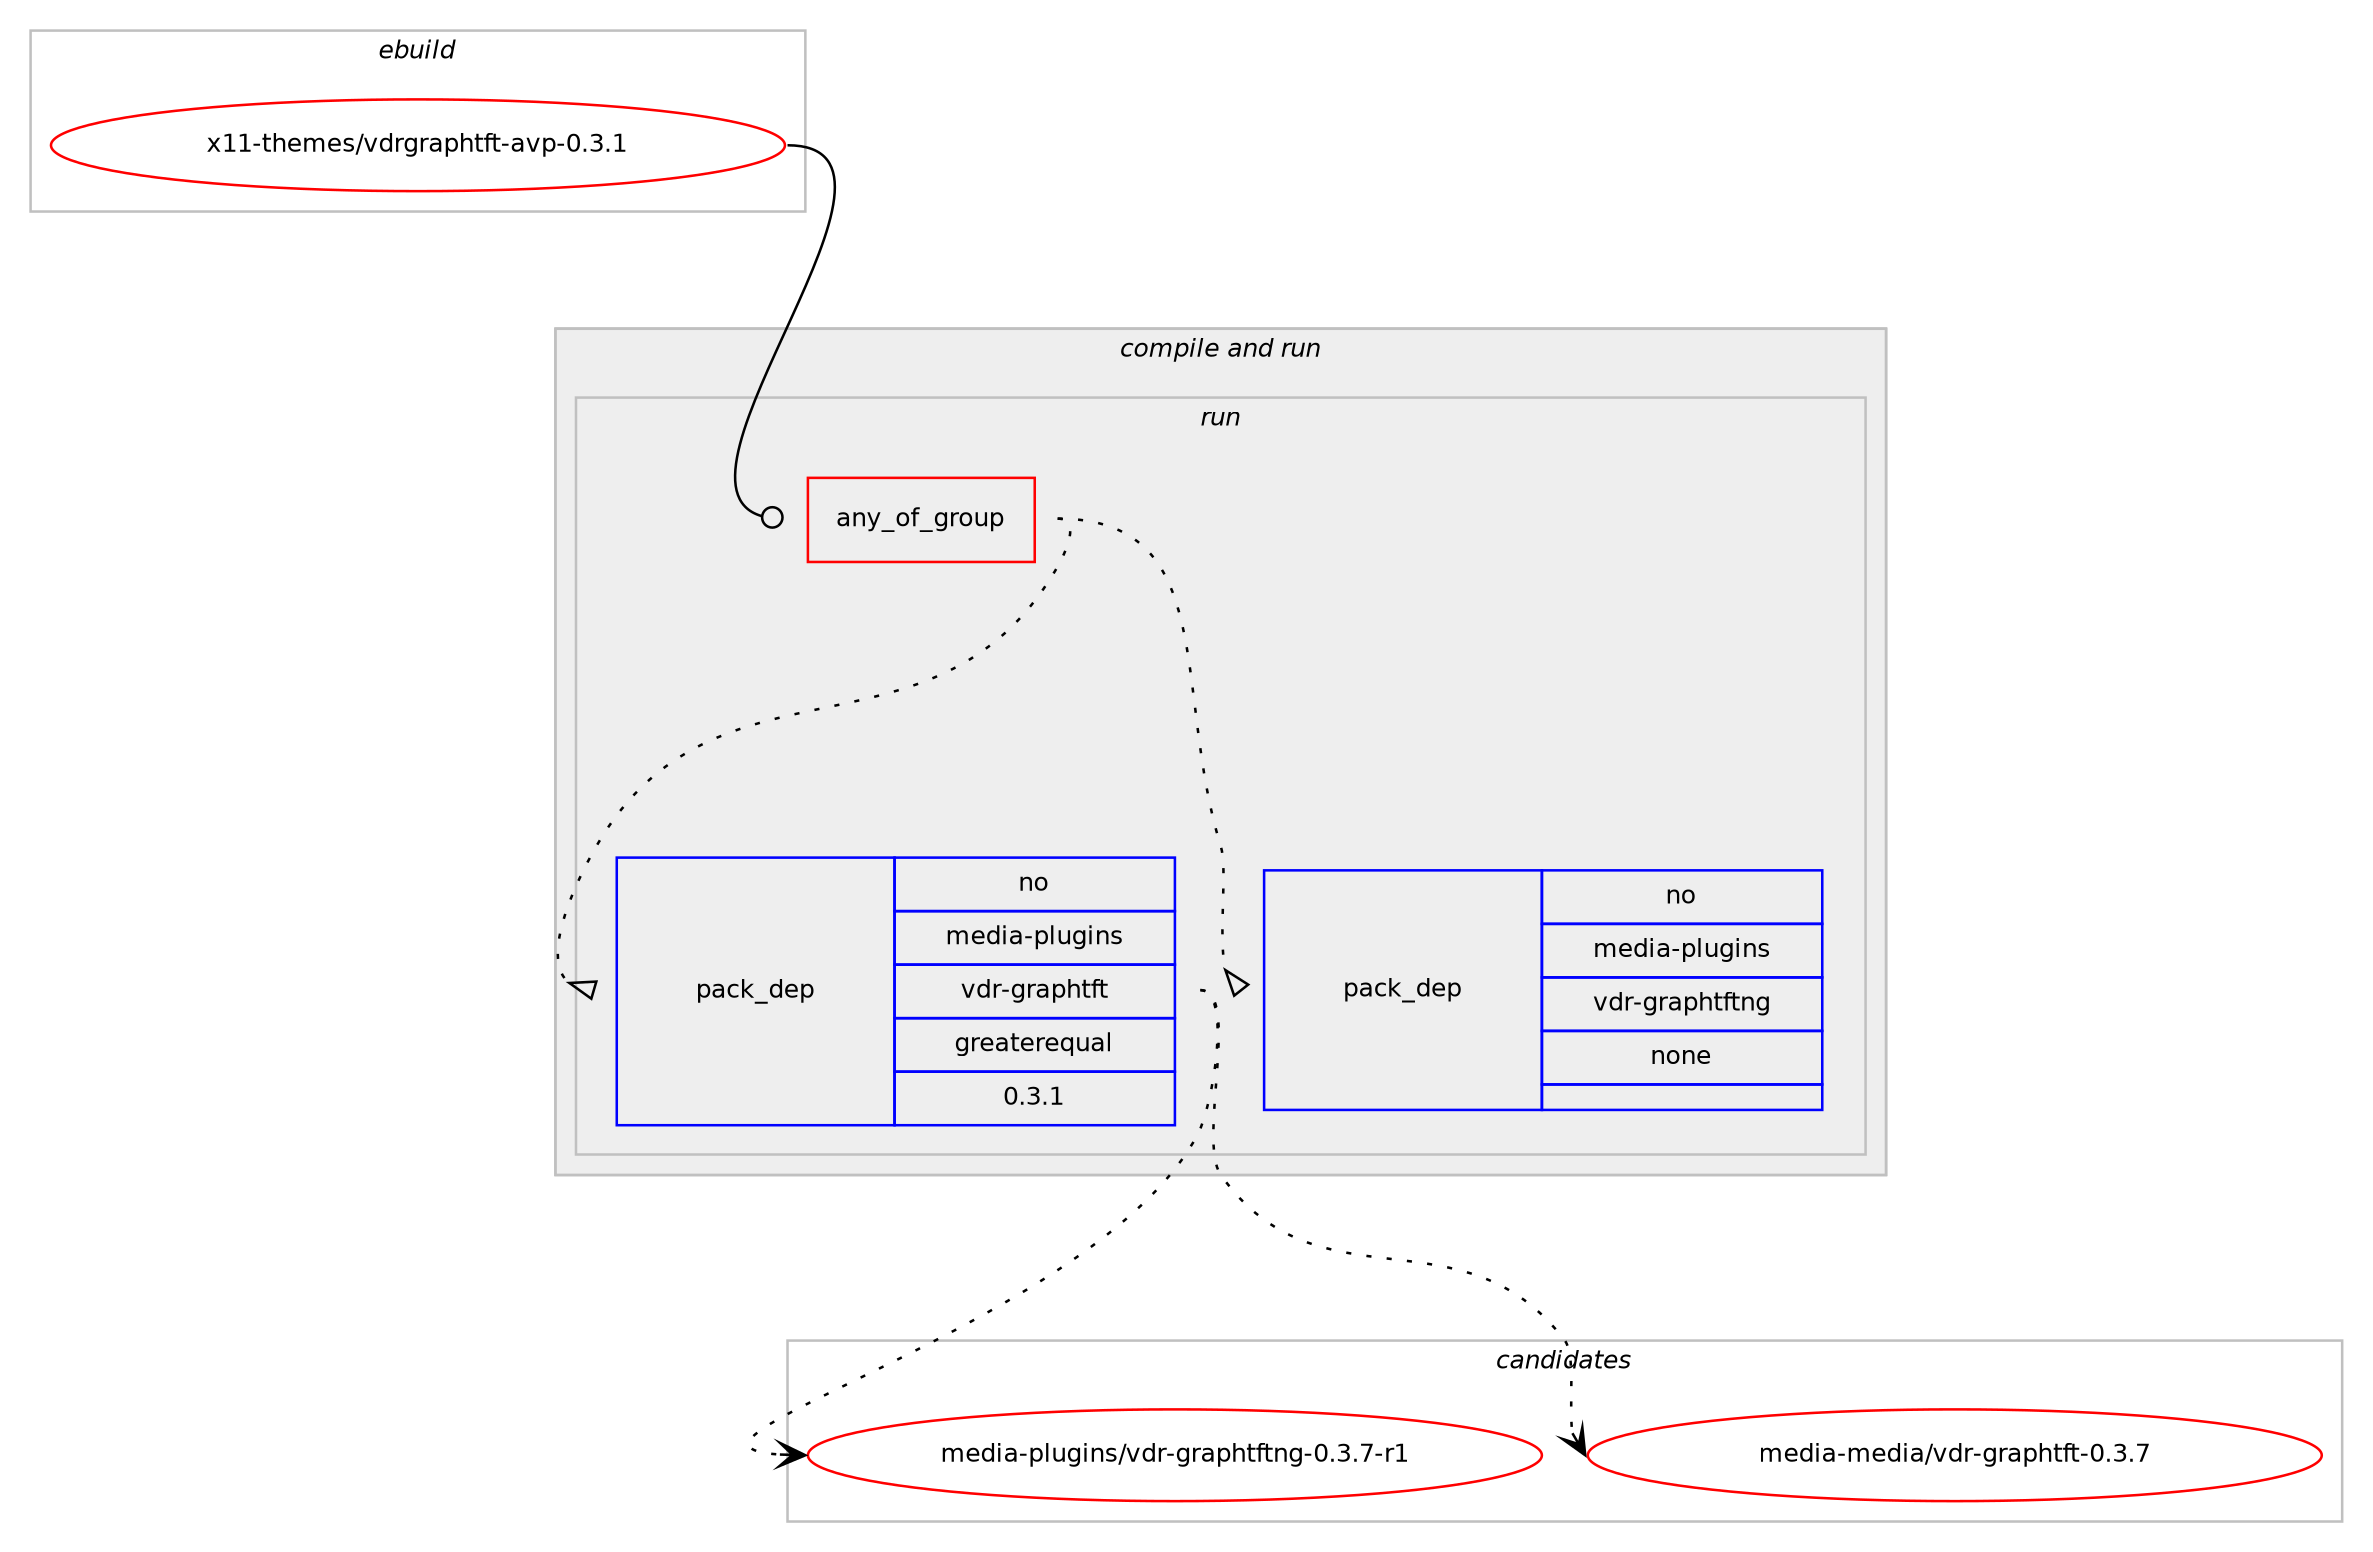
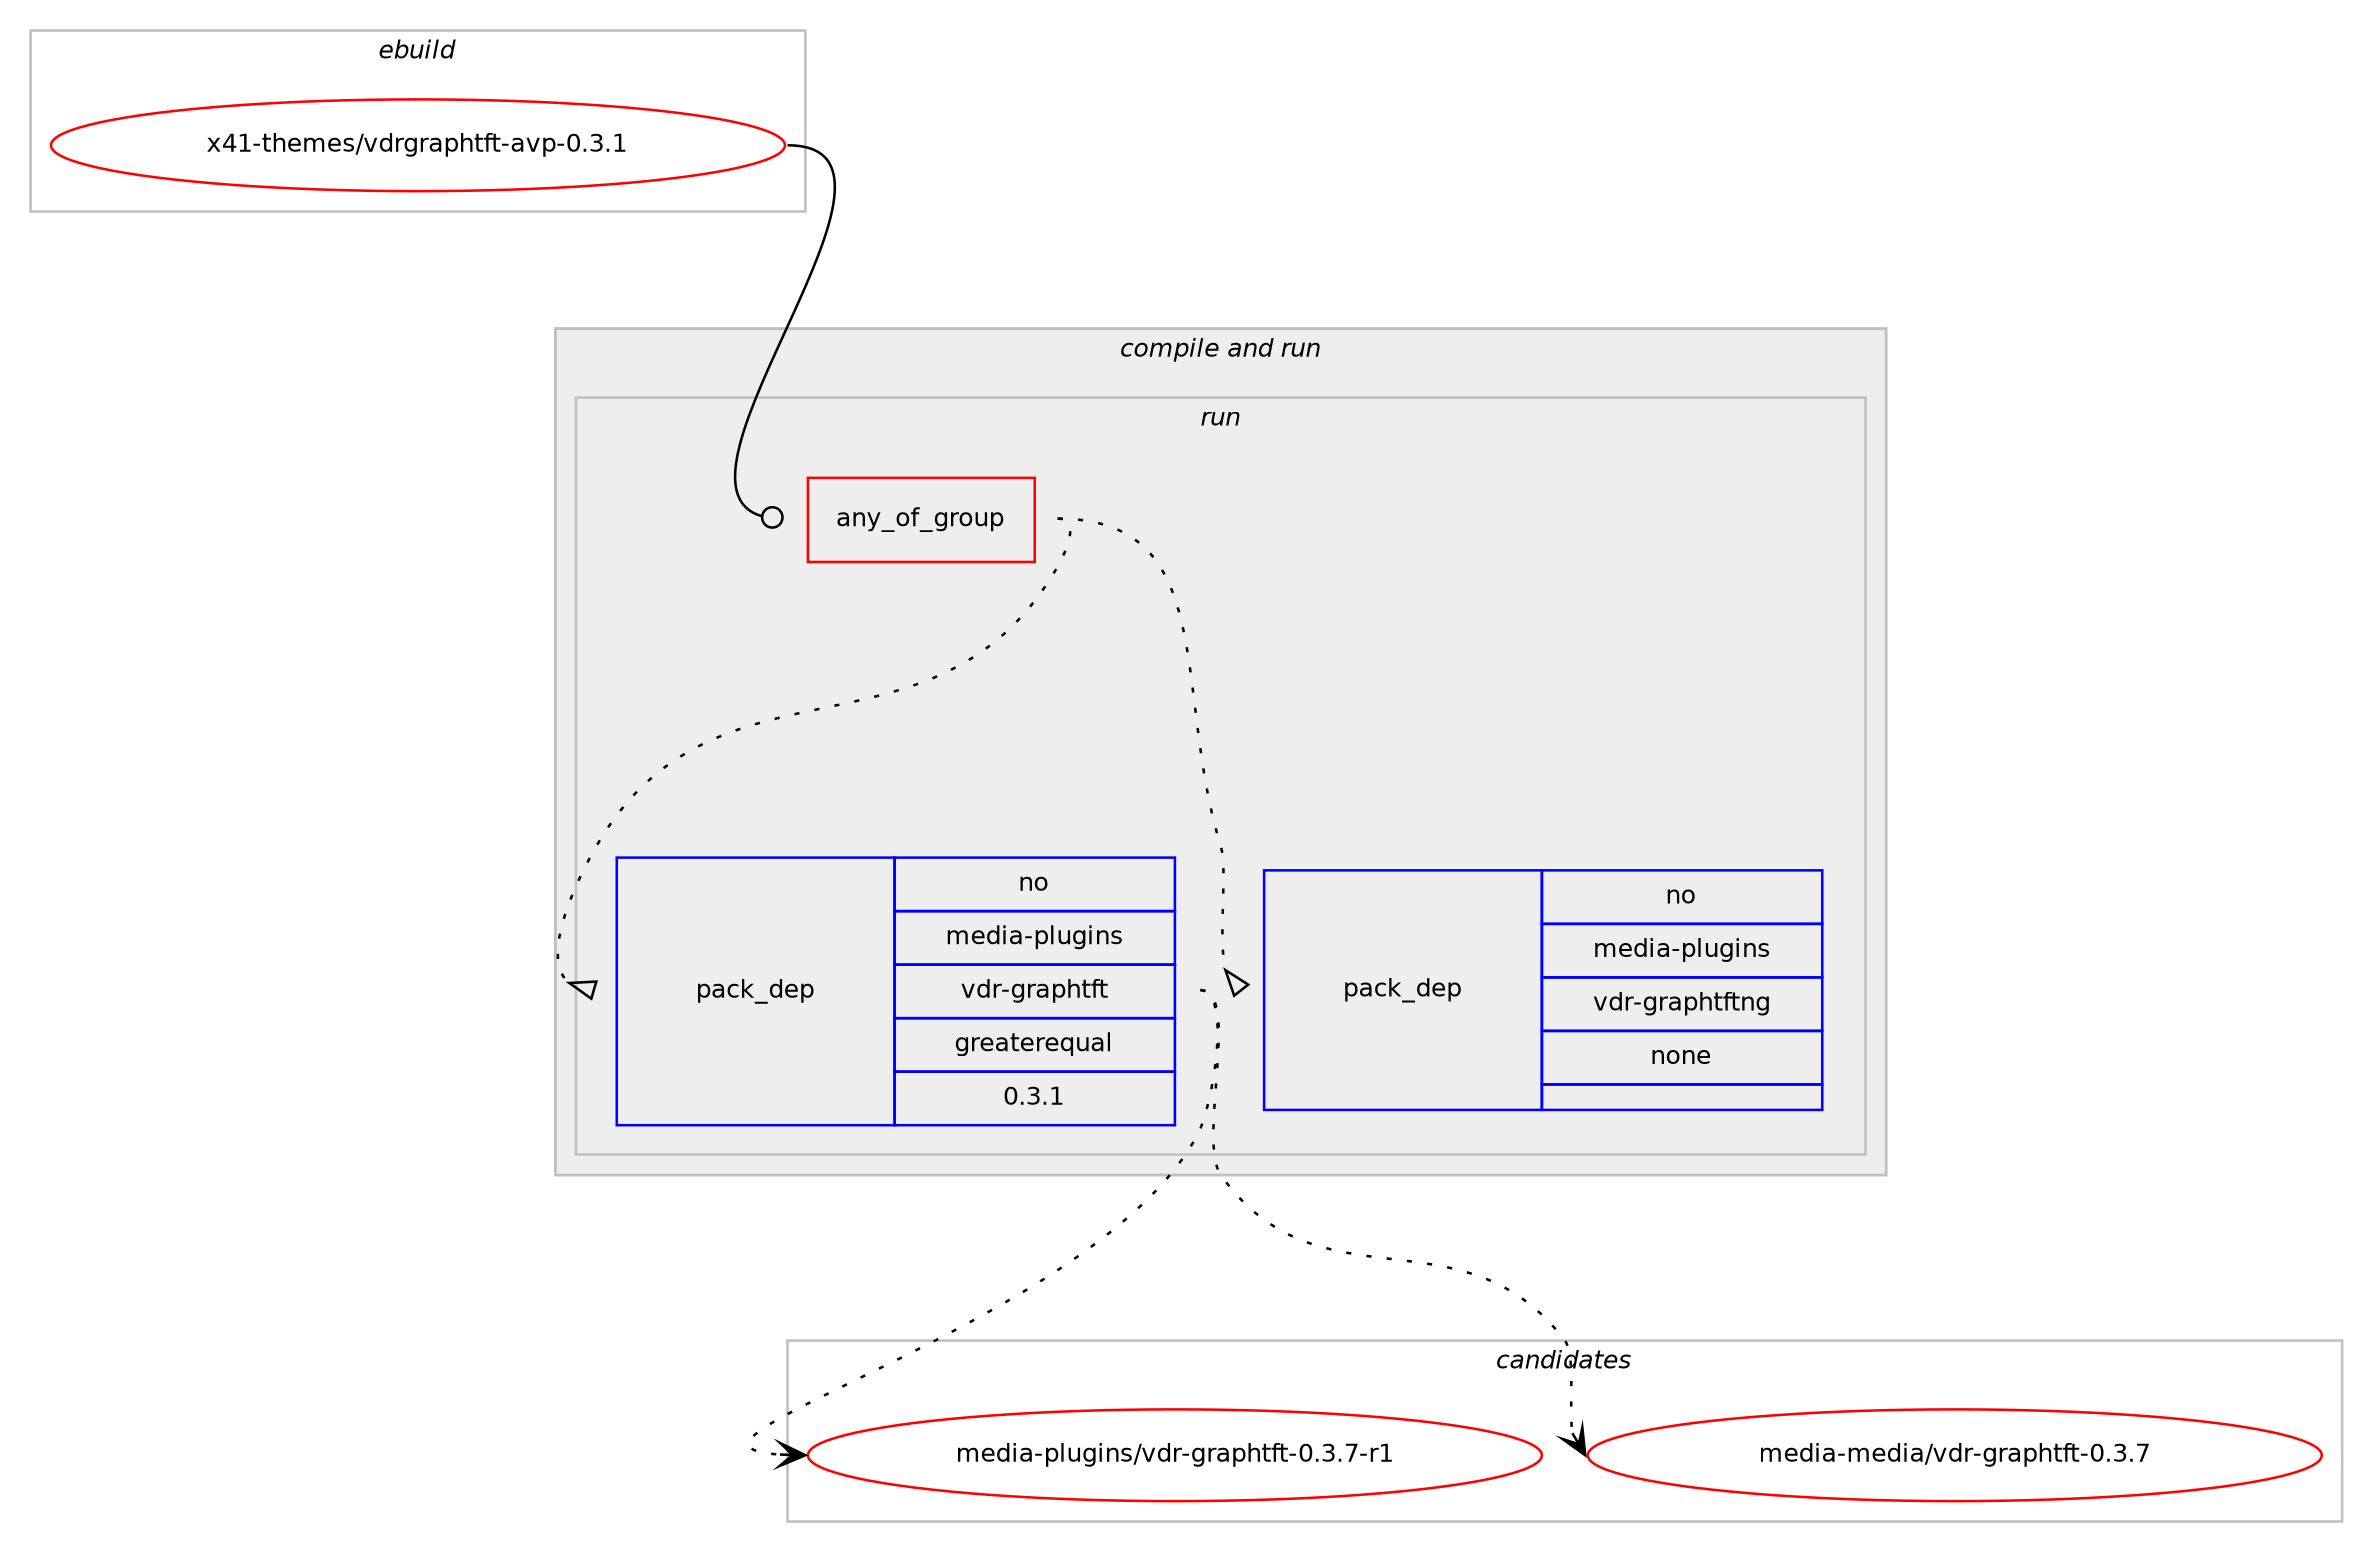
node "x11-themes/vdrgraphtft-avp-0.3.1": label "x11-themes/vdrgraphtft-avp-0.3.1" -> "x41-themes/vdrgraphtft-avp-0.3.1"
node "media-plugins/vdr-graphtftng-0.3.7-r1": label "media-plugins/vdr-graphtftng-0.3.7-r1" -> "media-plugins/vdr-graphtft-0.3.7-r1"
